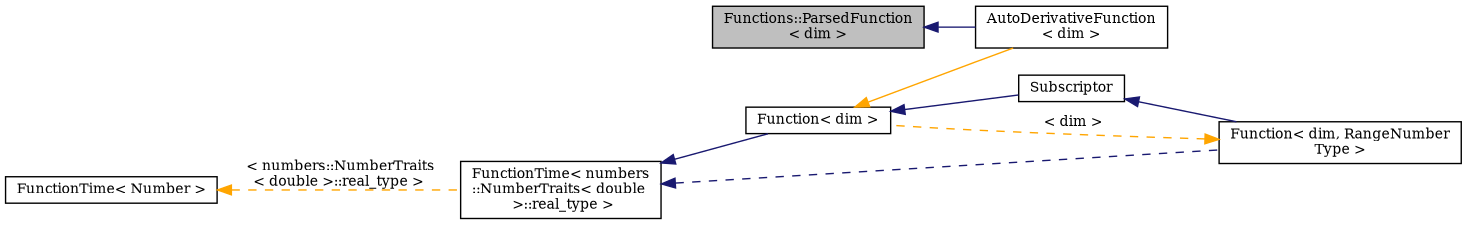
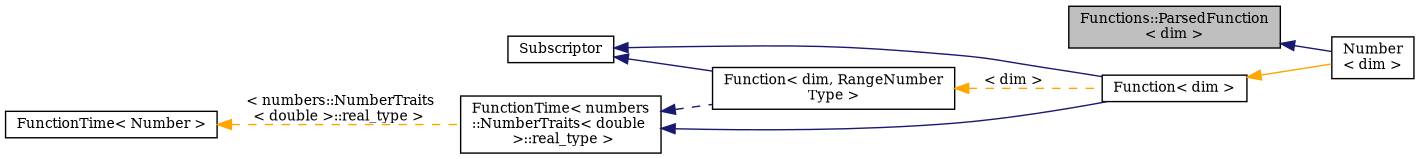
node "AutoDerivativeFunction < dim >": label "AutoDerivativeFunction < dim >" -> "Number < dim >"
edge "Subscriptor" -> "Function< dim >": reversed
